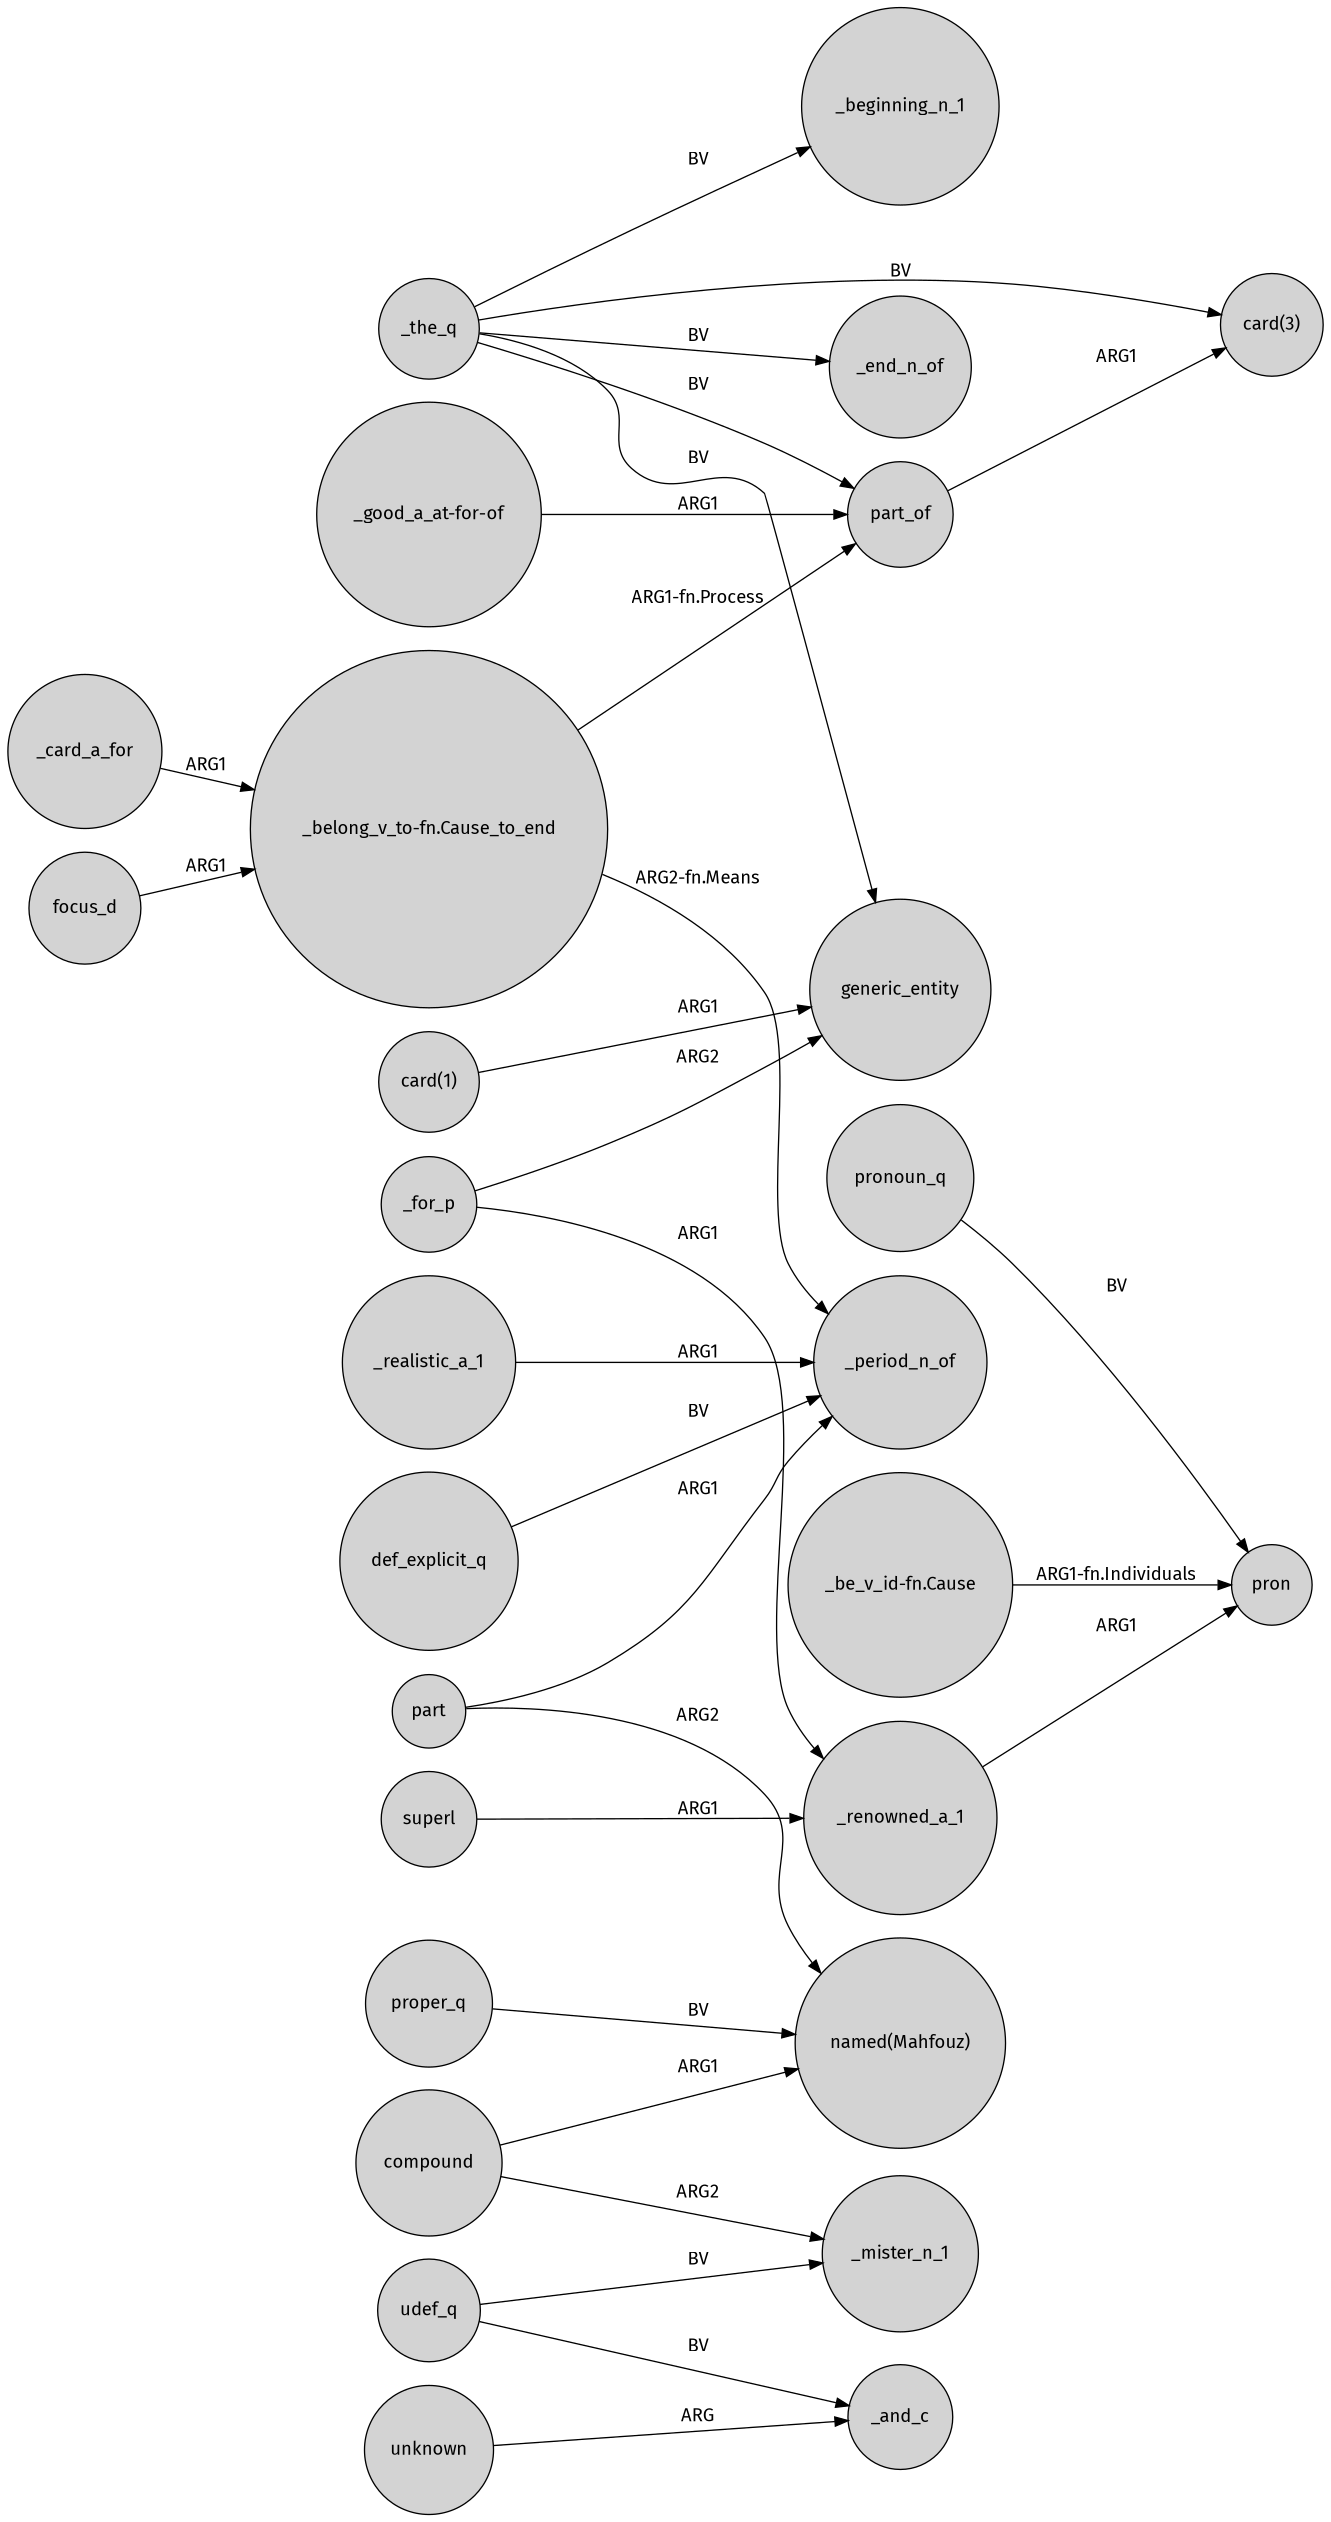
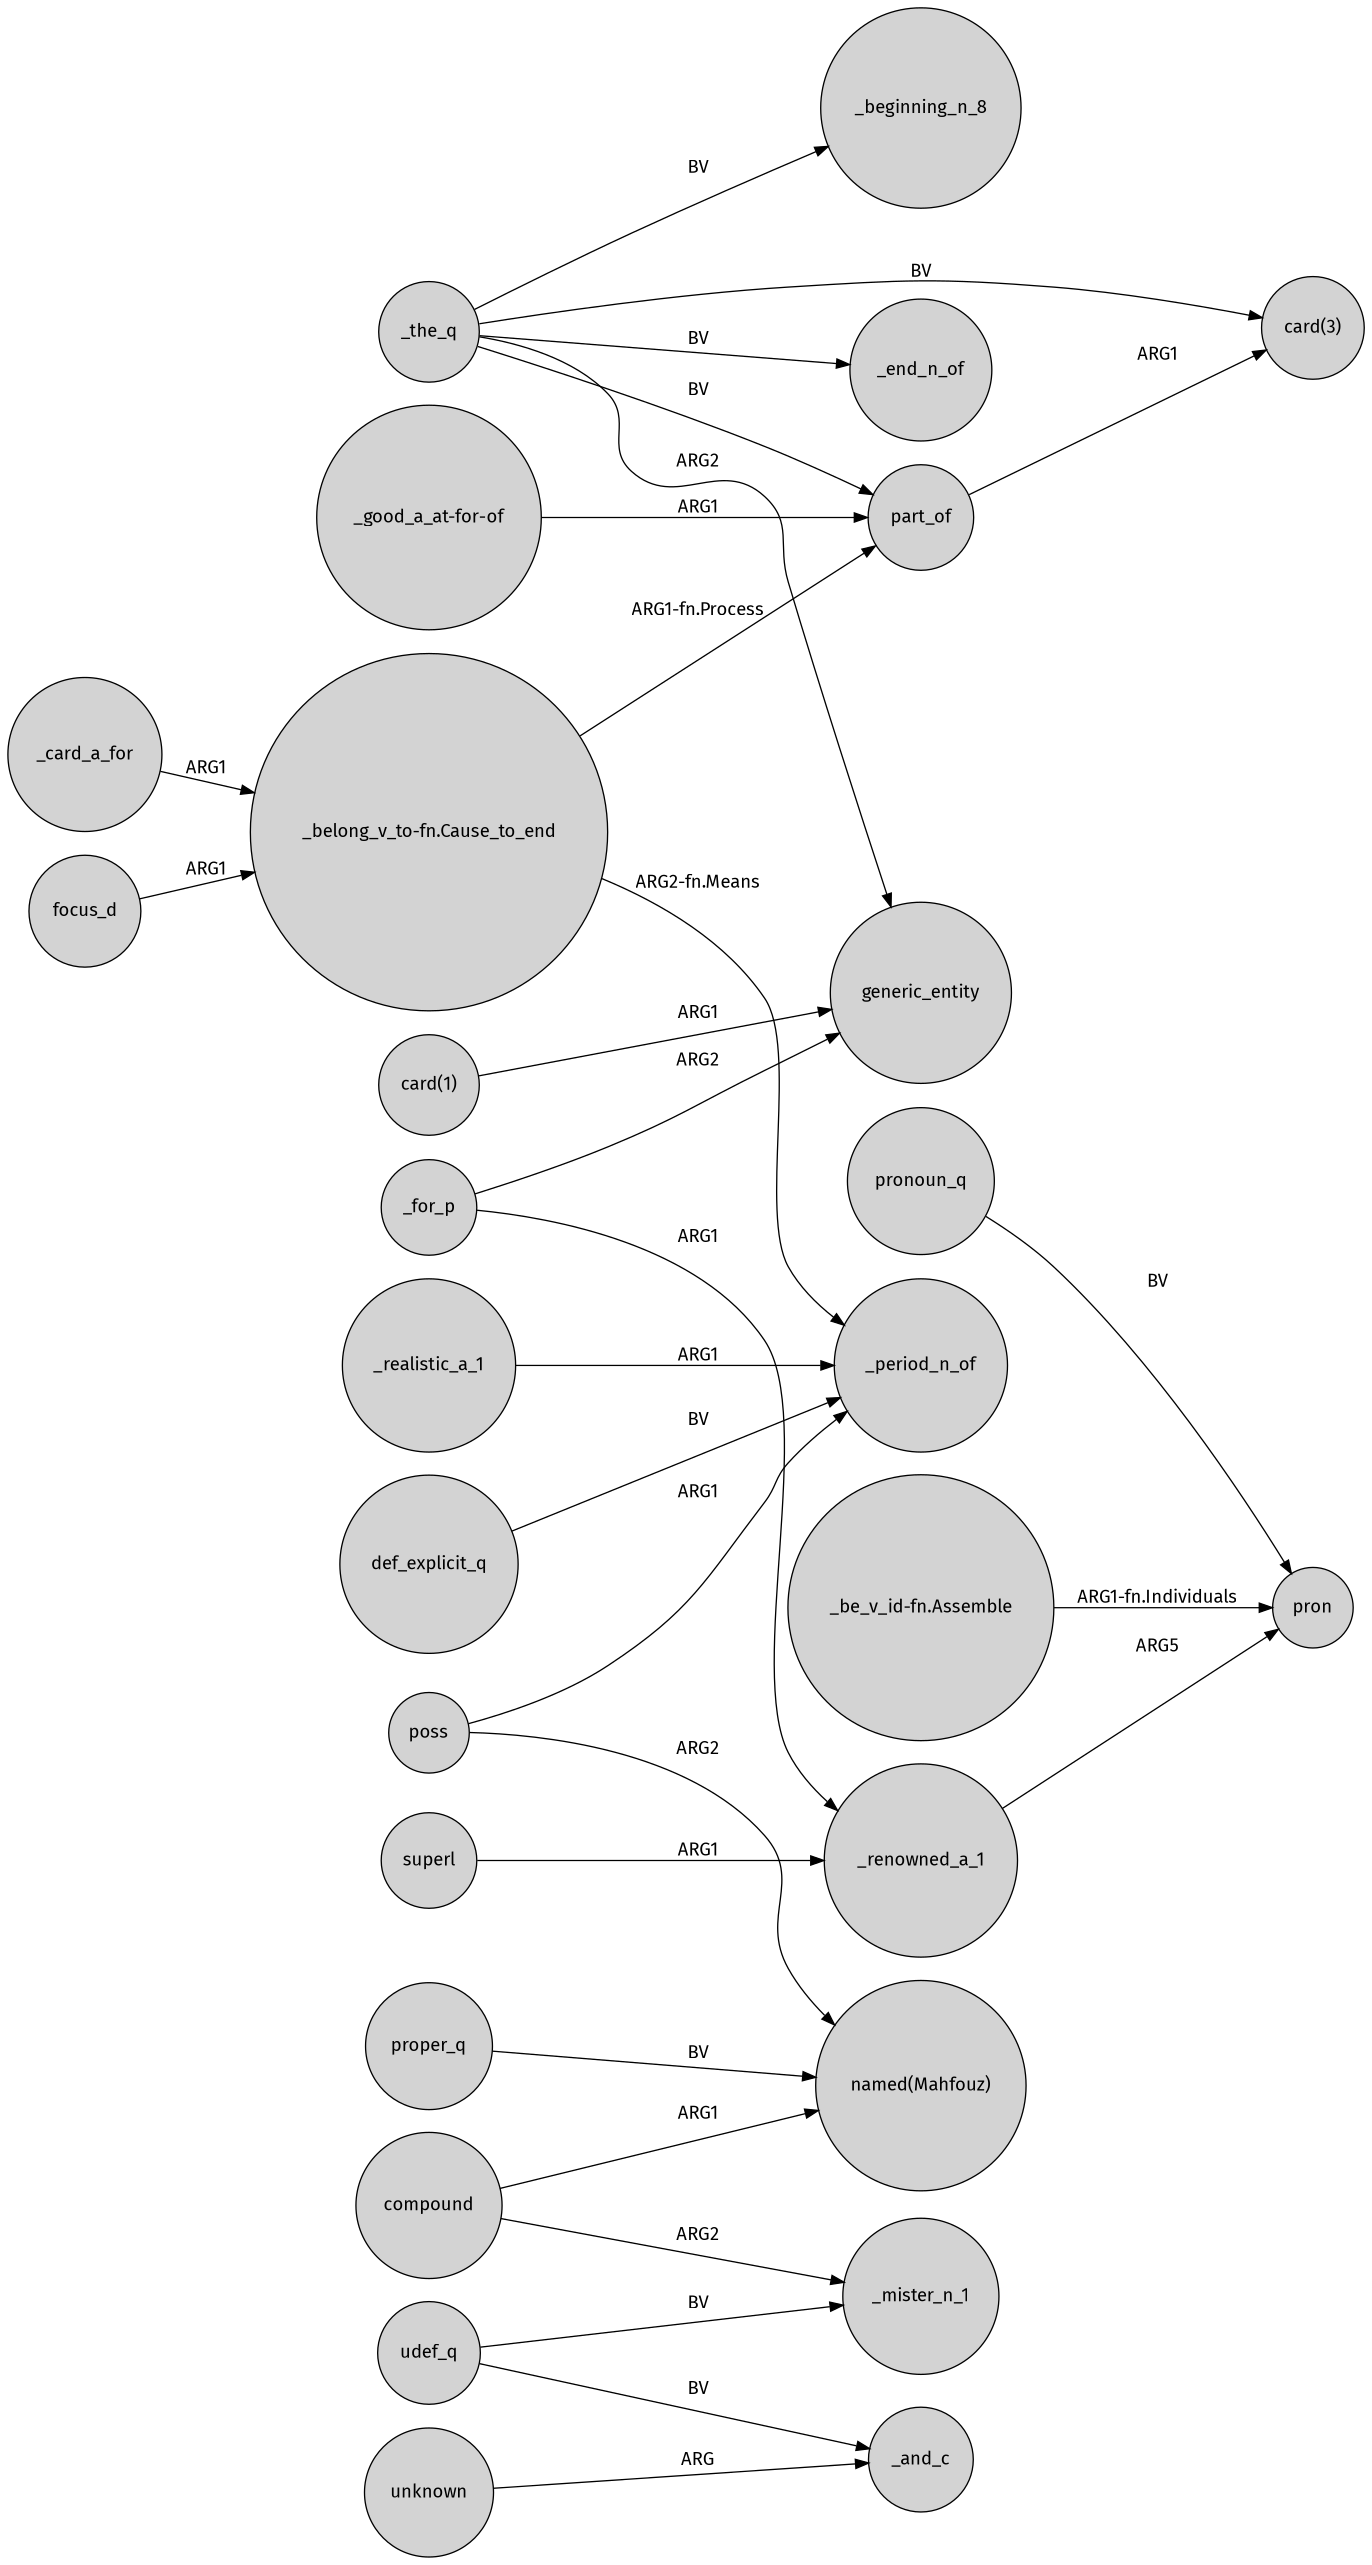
node "_beginning_n_1": label "_beginning_n_1" -> "_beginning_n_8"
edge "_the_q" -> "generic_entity": label "BV" -> "ARG2"
node "_be_v_id-fn.Cause": label "_be_v_id-fn.Cause" -> "_be_v_id-fn.Assemble"
edge "_renowned_a_1" -> "pron": label "ARG1" -> "ARG5"
node "part": label "part" -> "poss"
